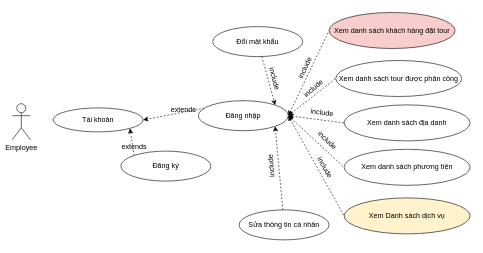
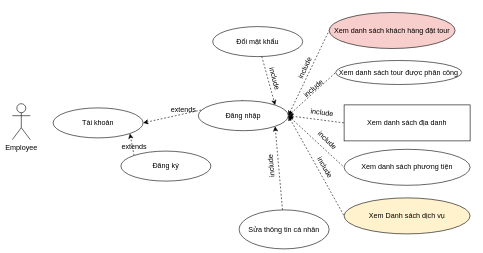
node "Xem danh sách tour được phân công": size 126x36 -> 126x24
node "Tài khoản": size 90x24 -> 90x30
node "Xem danh sách địa danh": shape ellipse -> rectangle
node "Sửa thông tin cá nhân": size 90x30 -> 90x39
